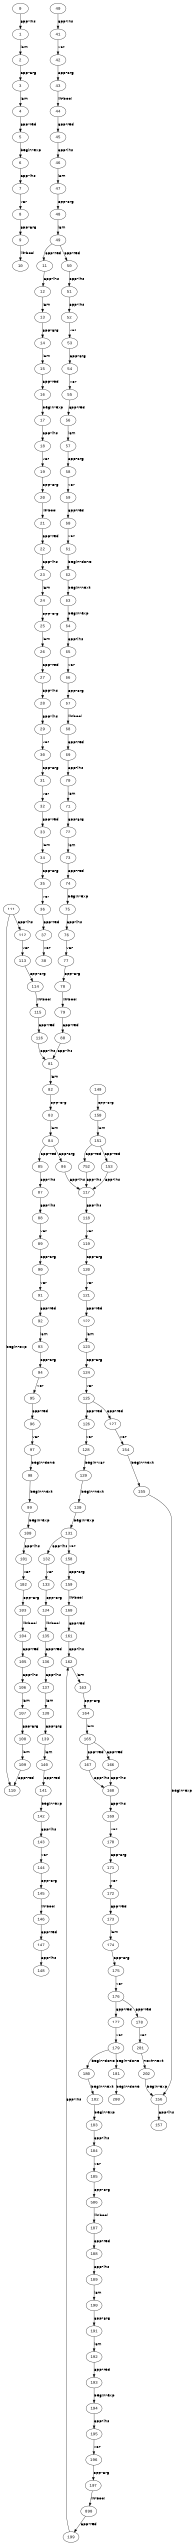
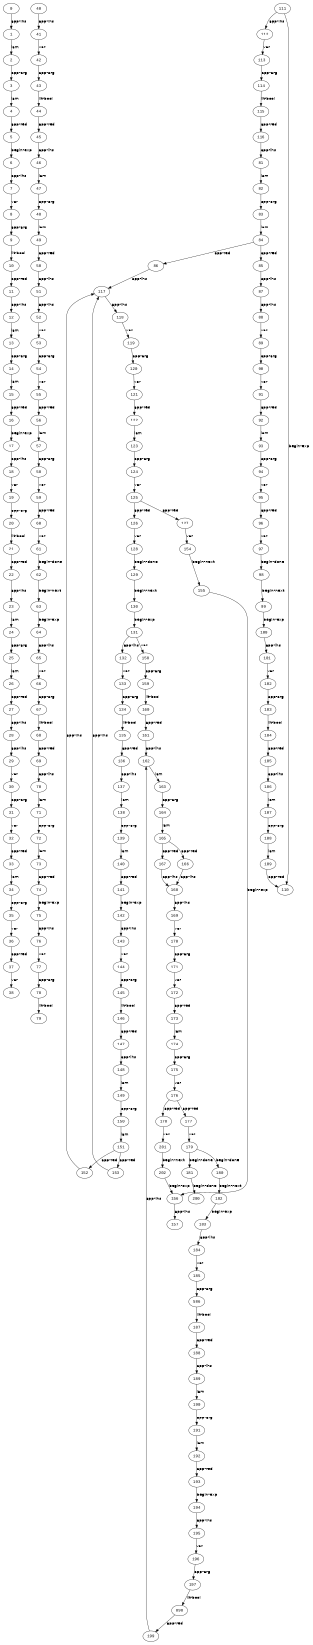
edge "49" -> "11": now "10" -> "11"
node "80": removed
edge "148" -> "149": added, label "lam"
edge "84" -> "86": label "app-arg" -> "app-red"
node "752": label "752" -> "152"
edge "128" -> "129": label "begin-var" -> "begin-done"
edge "201" -> "202": label "next-next" -> "begin-next"
